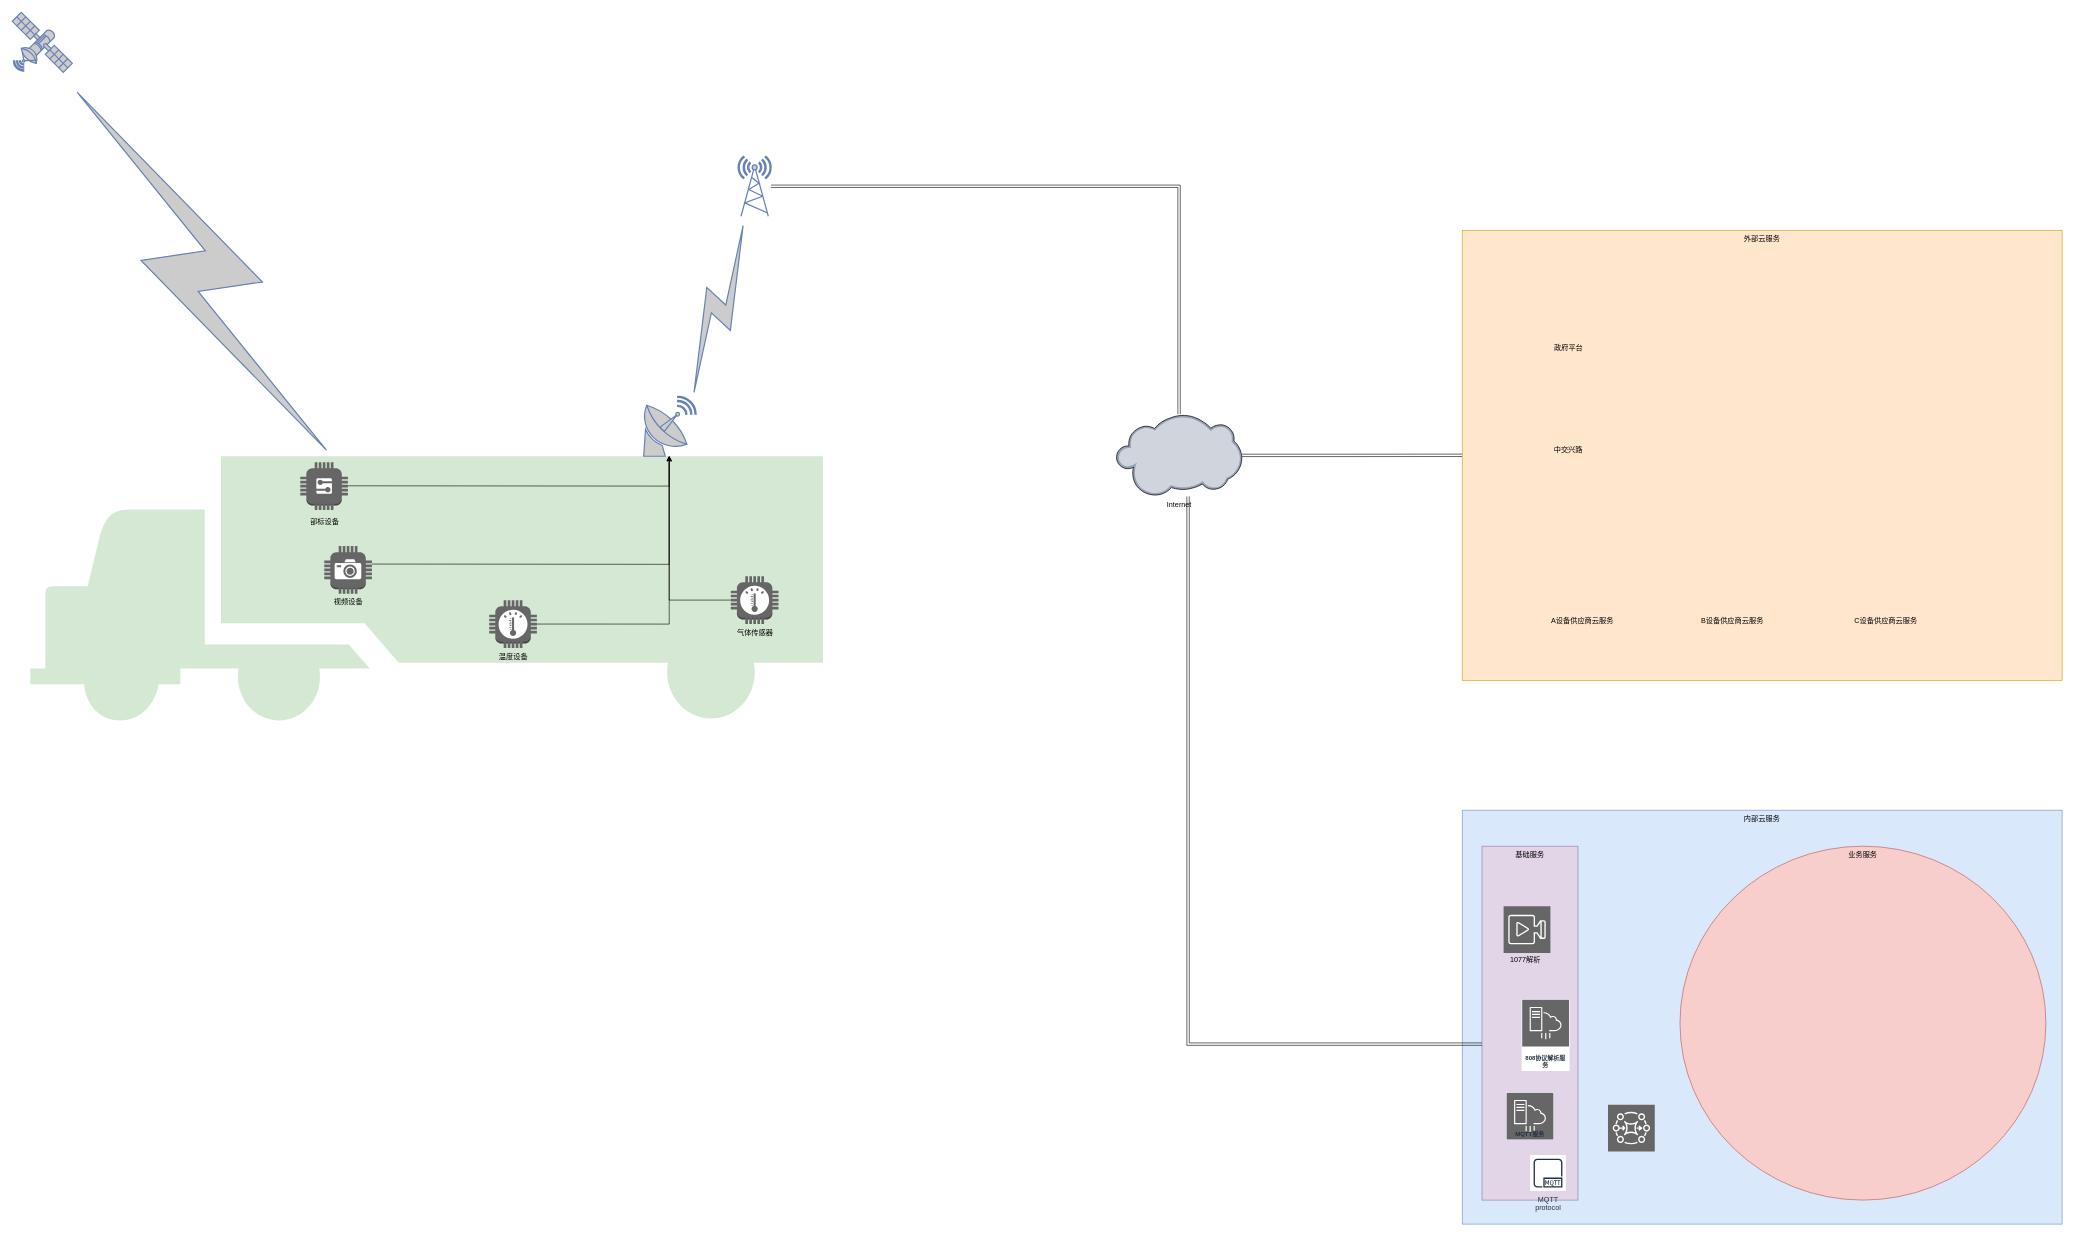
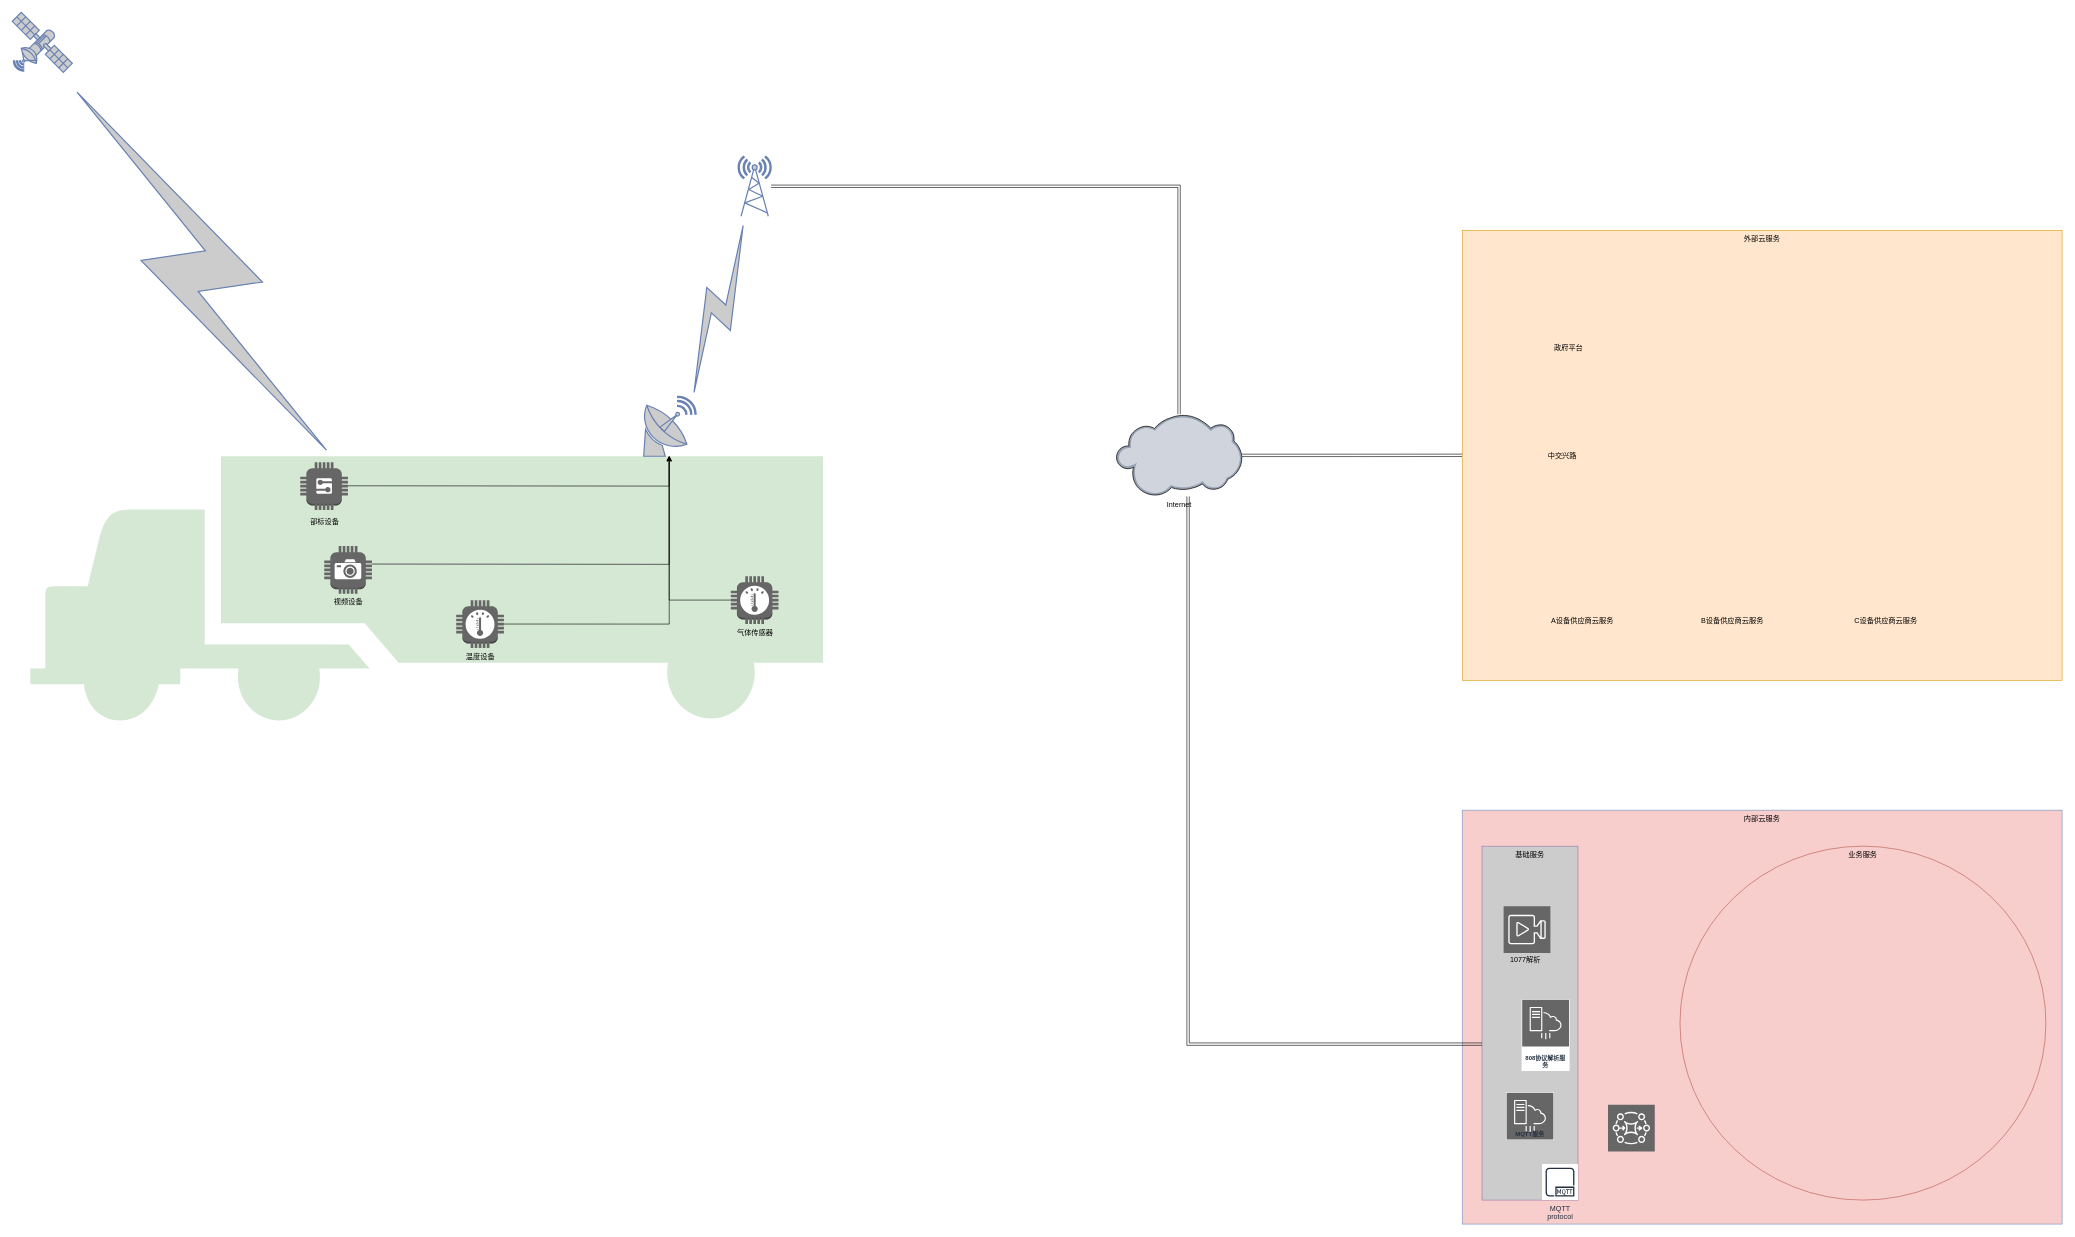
node "中交兴路": moved (1569, 450) -> (1563, 456)
node "温度设备": moved (513, 624) -> (480, 624)
node "内部云服务": fillcolor #dae8fc -> #f8cecc
node "基础服务": fillcolor #e1d5e7 -> #cccccc
node "MQTT protocol": moved (1548, 1173) -> (1560, 1182)
